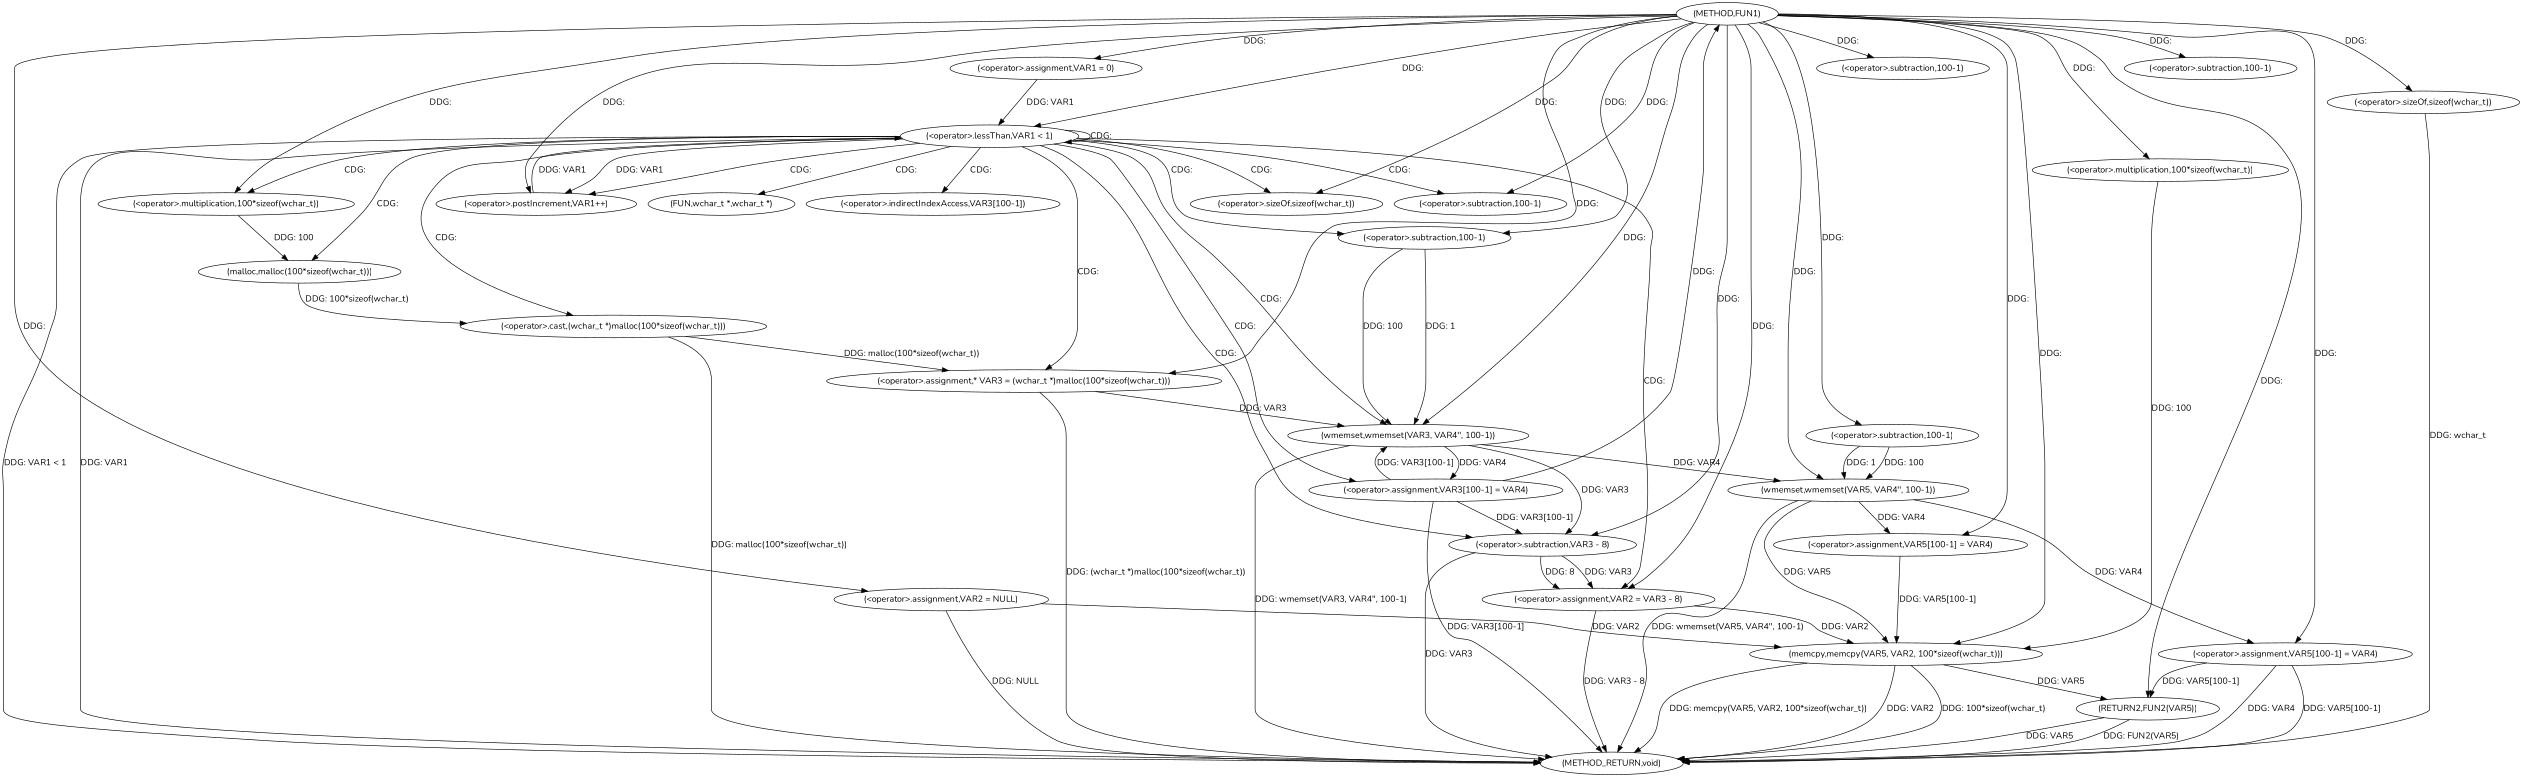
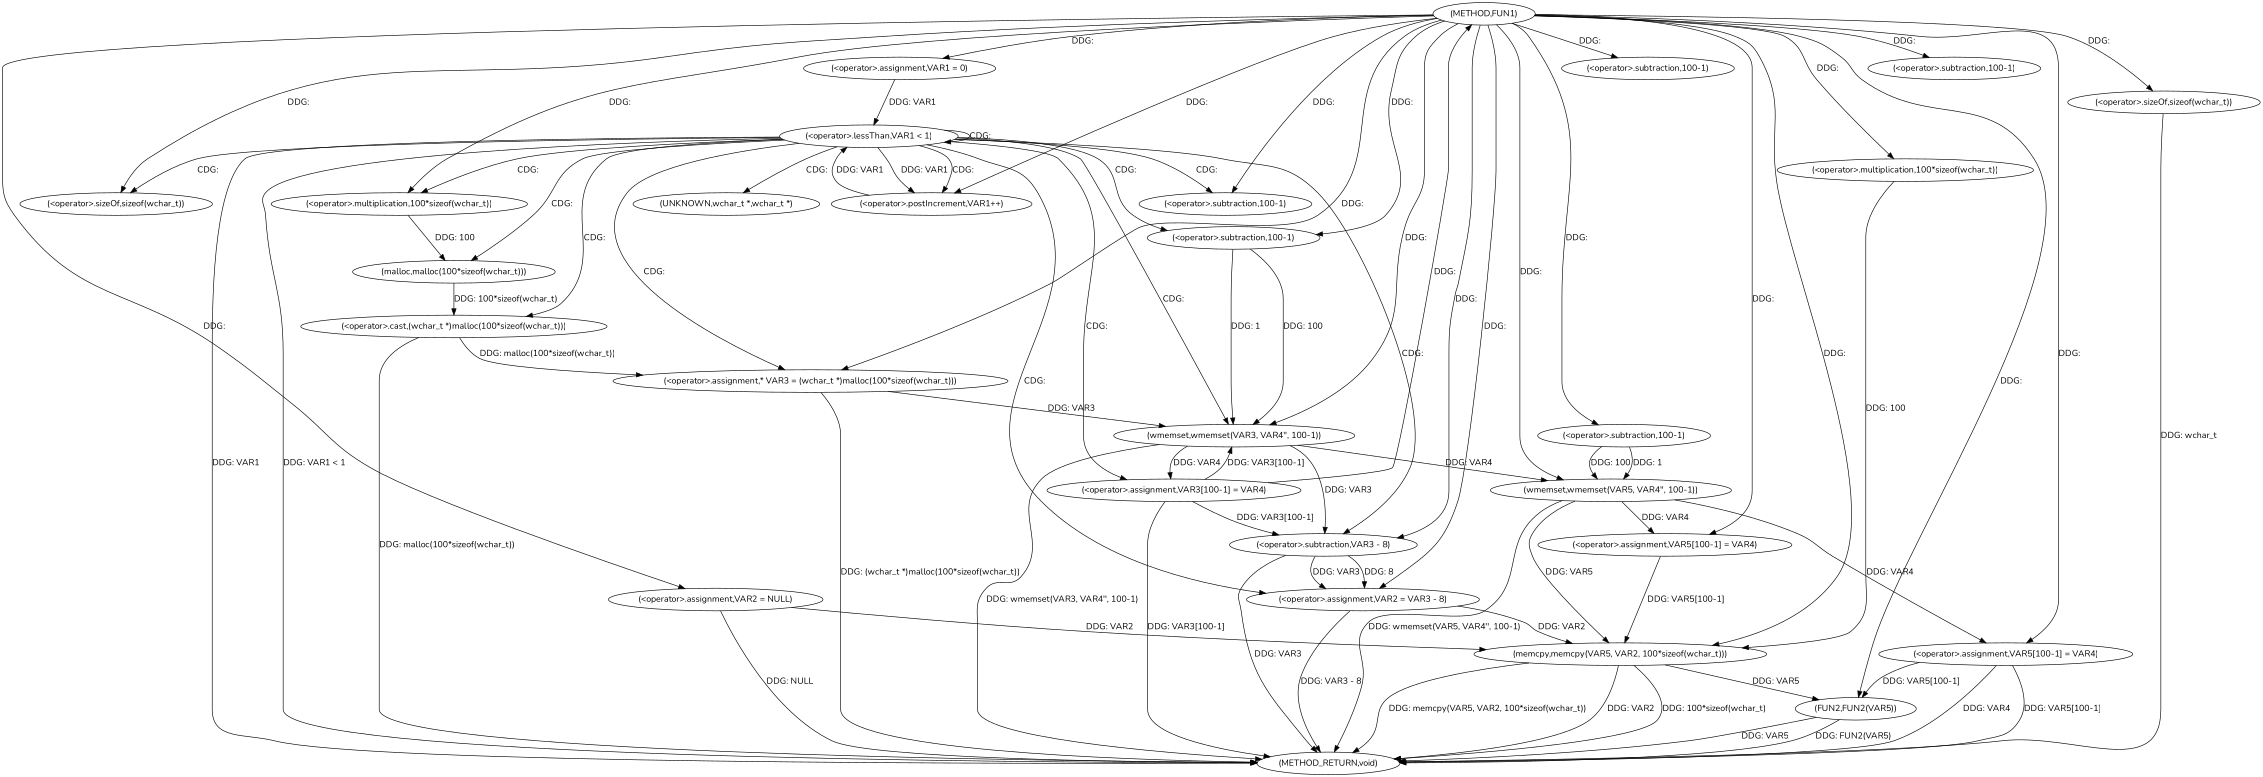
edge "(METHOD,FUN1)" -> "(<operator>.lessThan,VAR1 < 1)": removed, label "DDG:"
node "(FUN,wchar_t *,wchar_t *)": label "(FUN,wchar_t *,wchar_t *)" -> "(UNKNOWN,wchar_t *,wchar_t *)"
node "(<operator>.indirectIndexAccess,VAR3[100-1])": removed
node "(RETURN2,FUN2(VAR5))": label "(RETURN2,FUN2(VAR5))" -> "(FUN2,FUN2(VAR5))"
